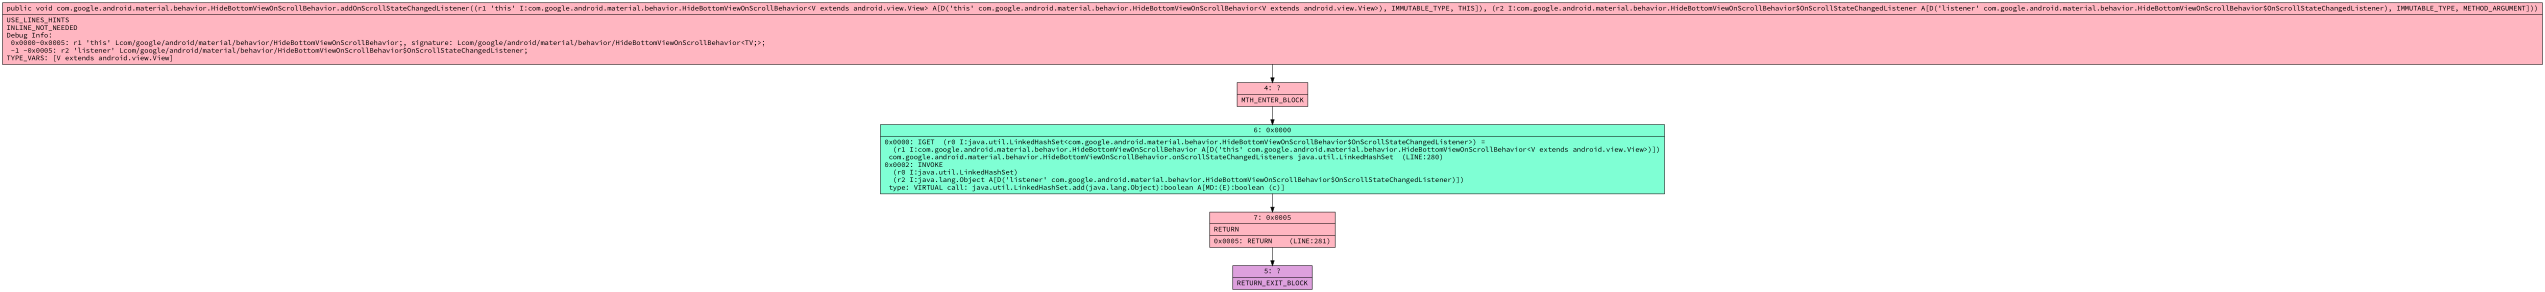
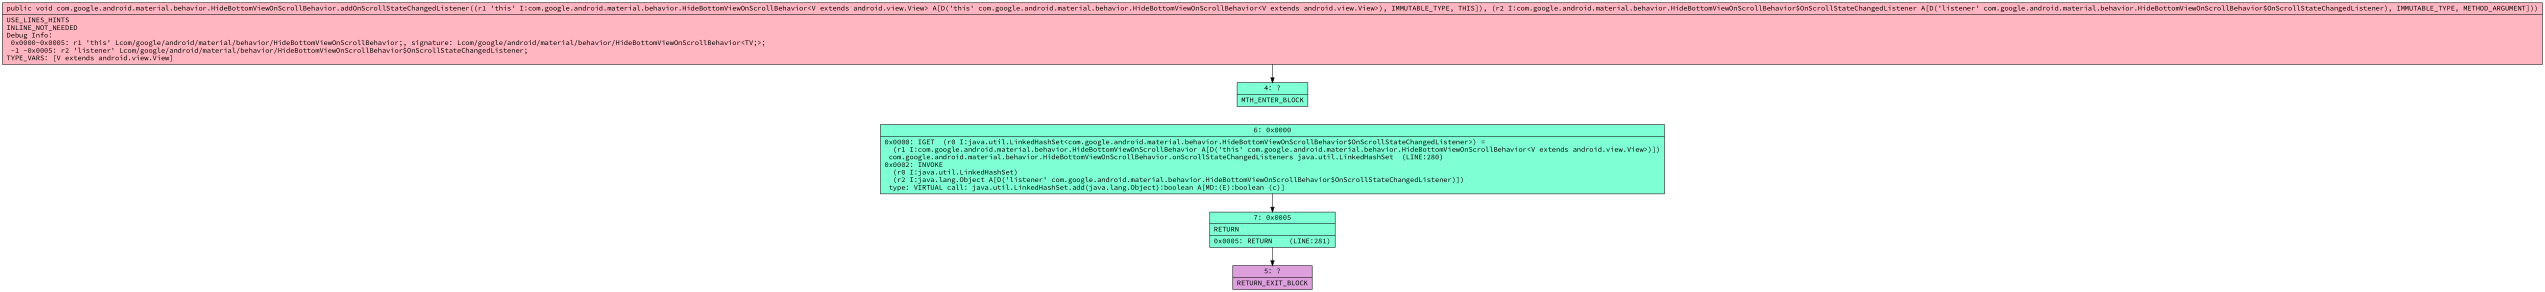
node "4: ?": fillcolor lightpink -> aquamarine
edge "4: ?" -> "6: 0x0000": removed
node "7: 0x0005": fillcolor lightpink -> aquamarine
